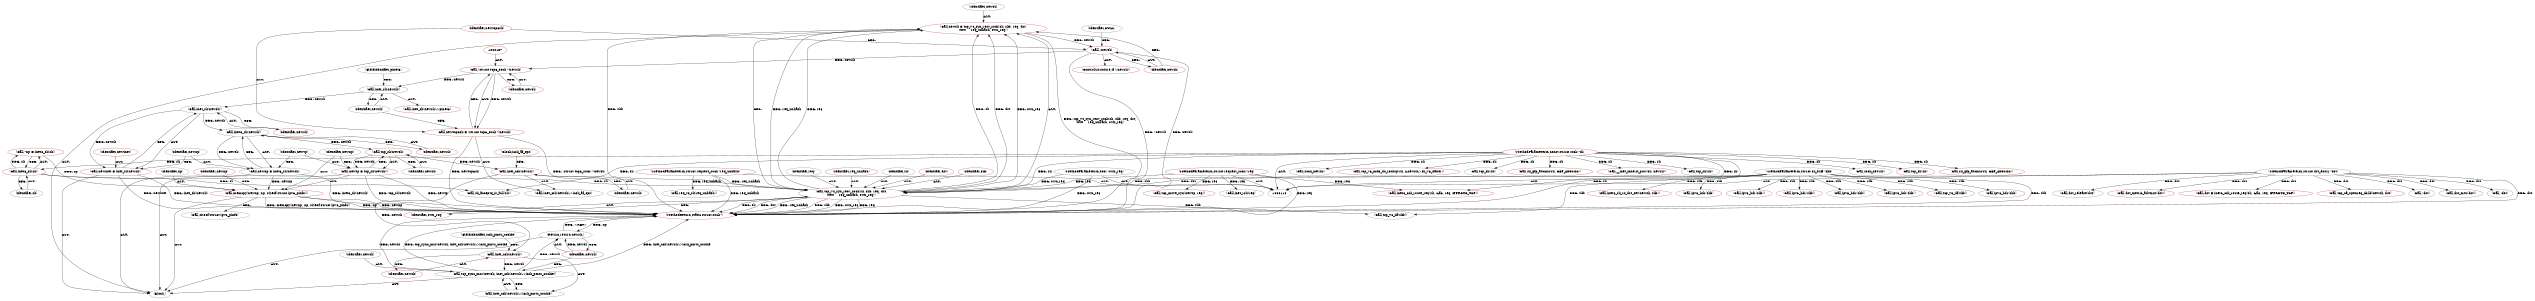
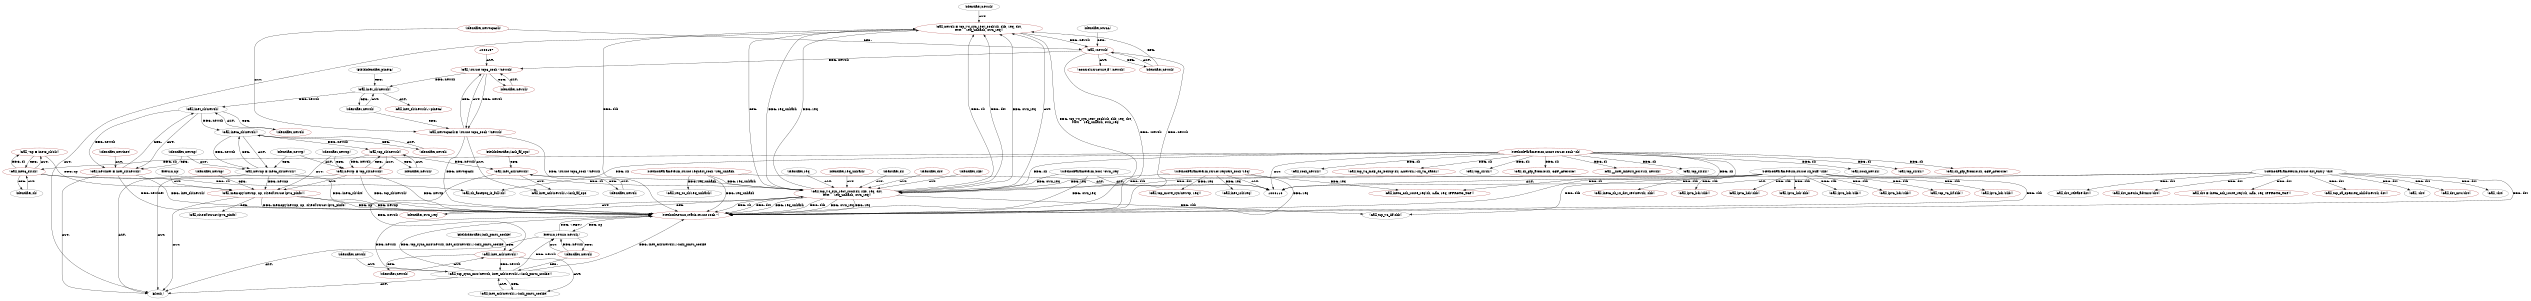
node "(Block,icsk_af_ops)": label "(Block,icsk_af_ops)" -> "(FieldIdentifier,icsk_af_ops)"
node "(Identifier,np)": label "(Identifier,np)" -> "(Return,np)"
edge "(Call,newnp = inet6_sk(newsk))" -> "(MethodReturn,static struct sock *)": label "DDG: inet6_sk(newsk)" -> "DDG: inet6_sk(dst)"
